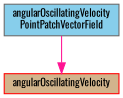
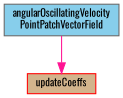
node "angularOscillatingVelocity": label "angularOscillatingVelocity" -> "updateCoeffs"
